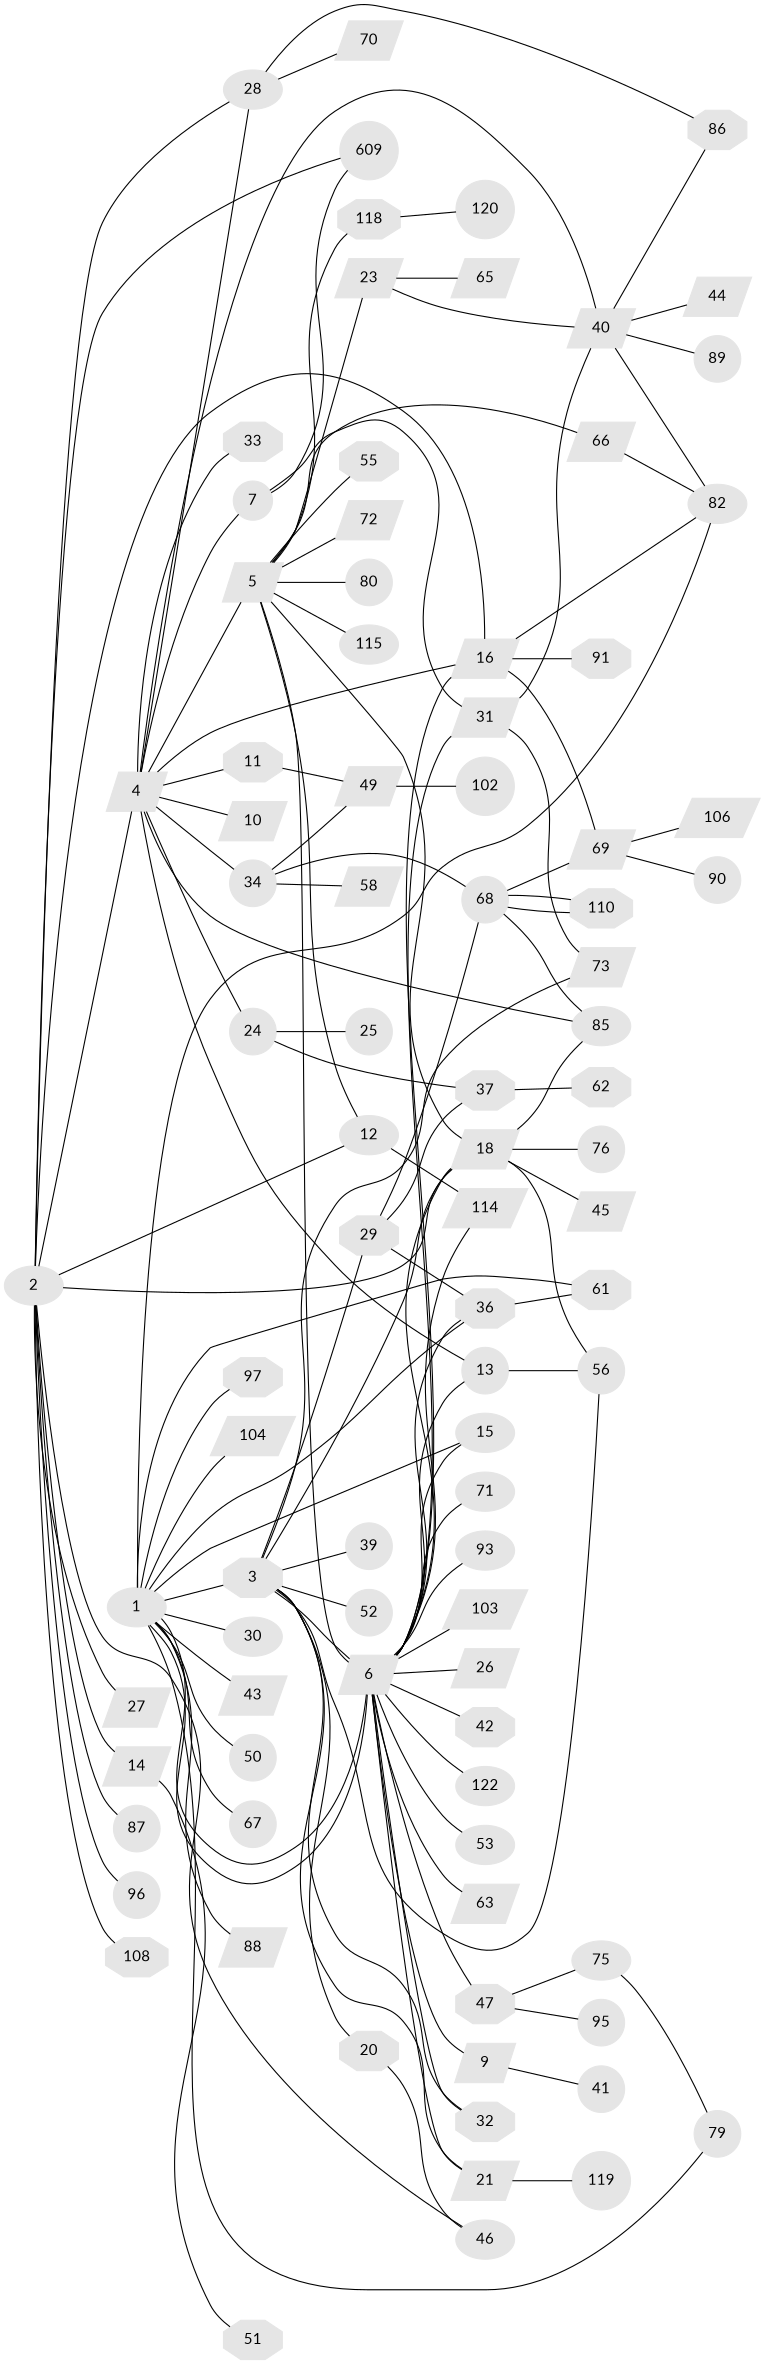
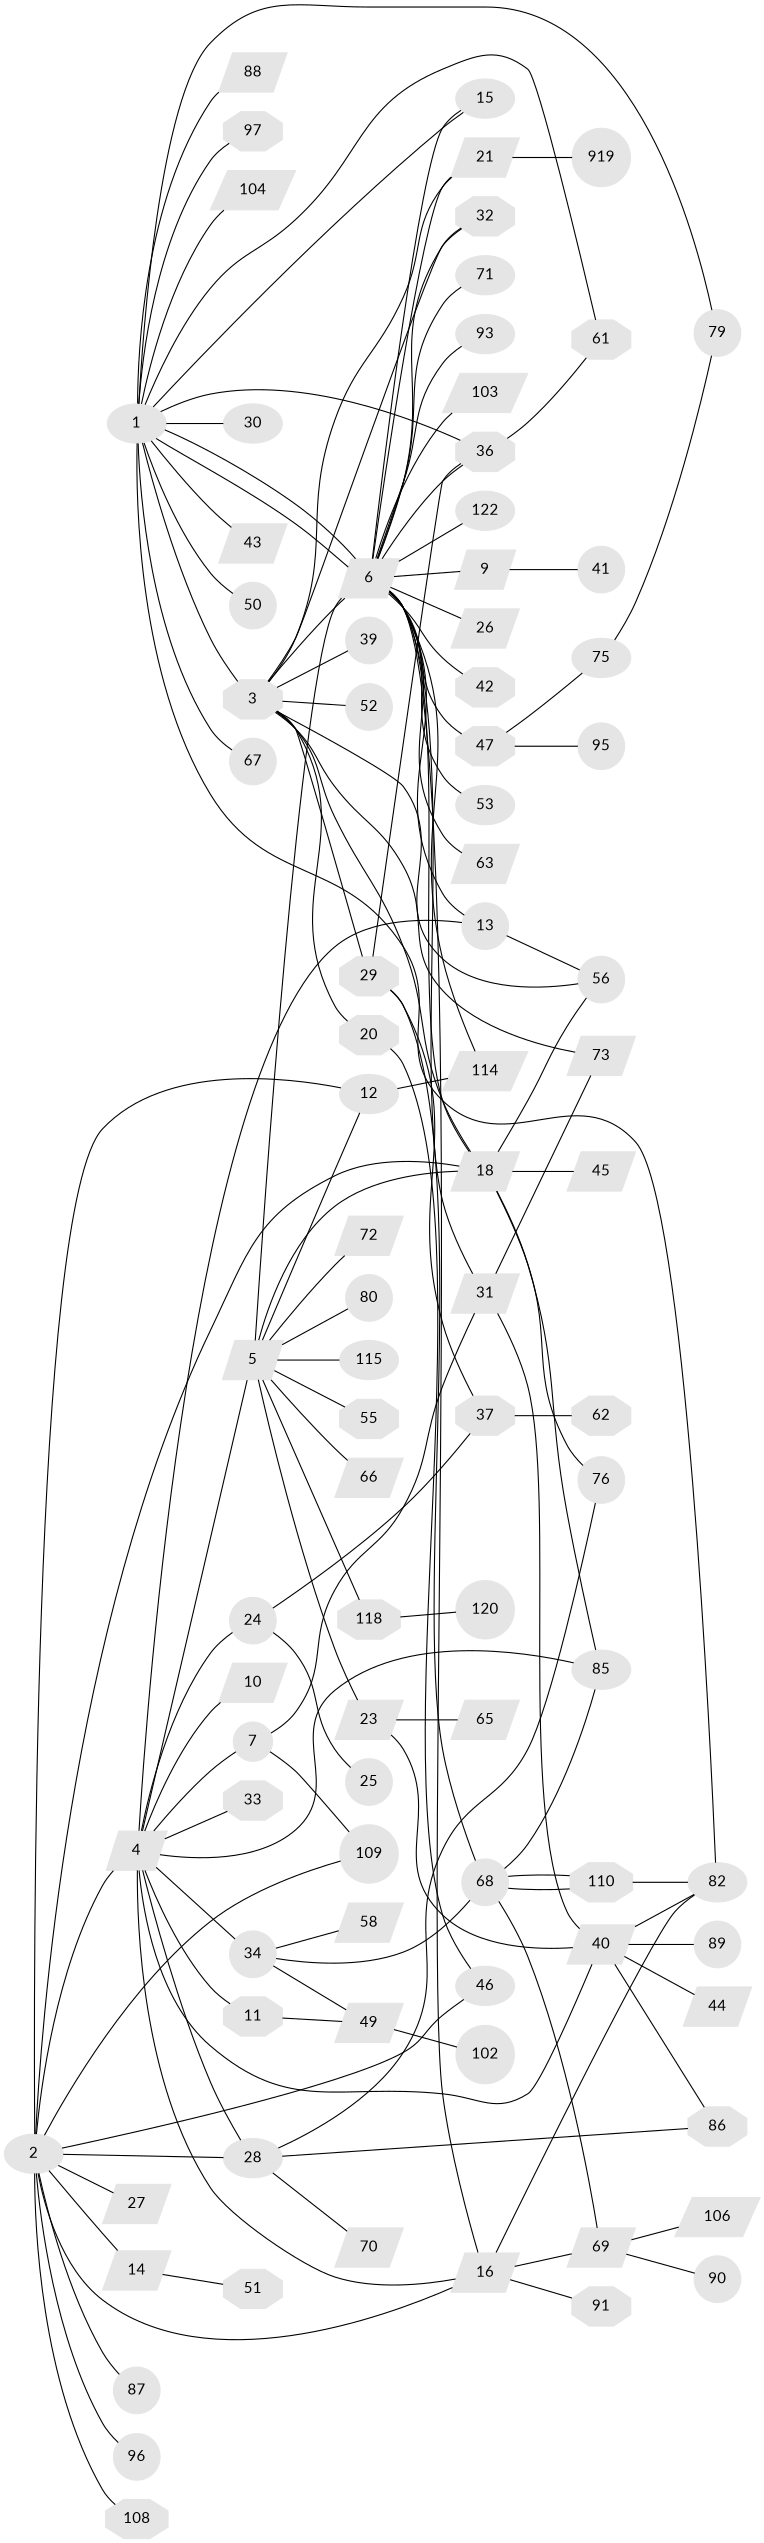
node "609": label "609" -> "109"
edge "66" -- "82": now "110" -- "82"
edge "76" -- "28": added
node "119": label "119" -> "919"
